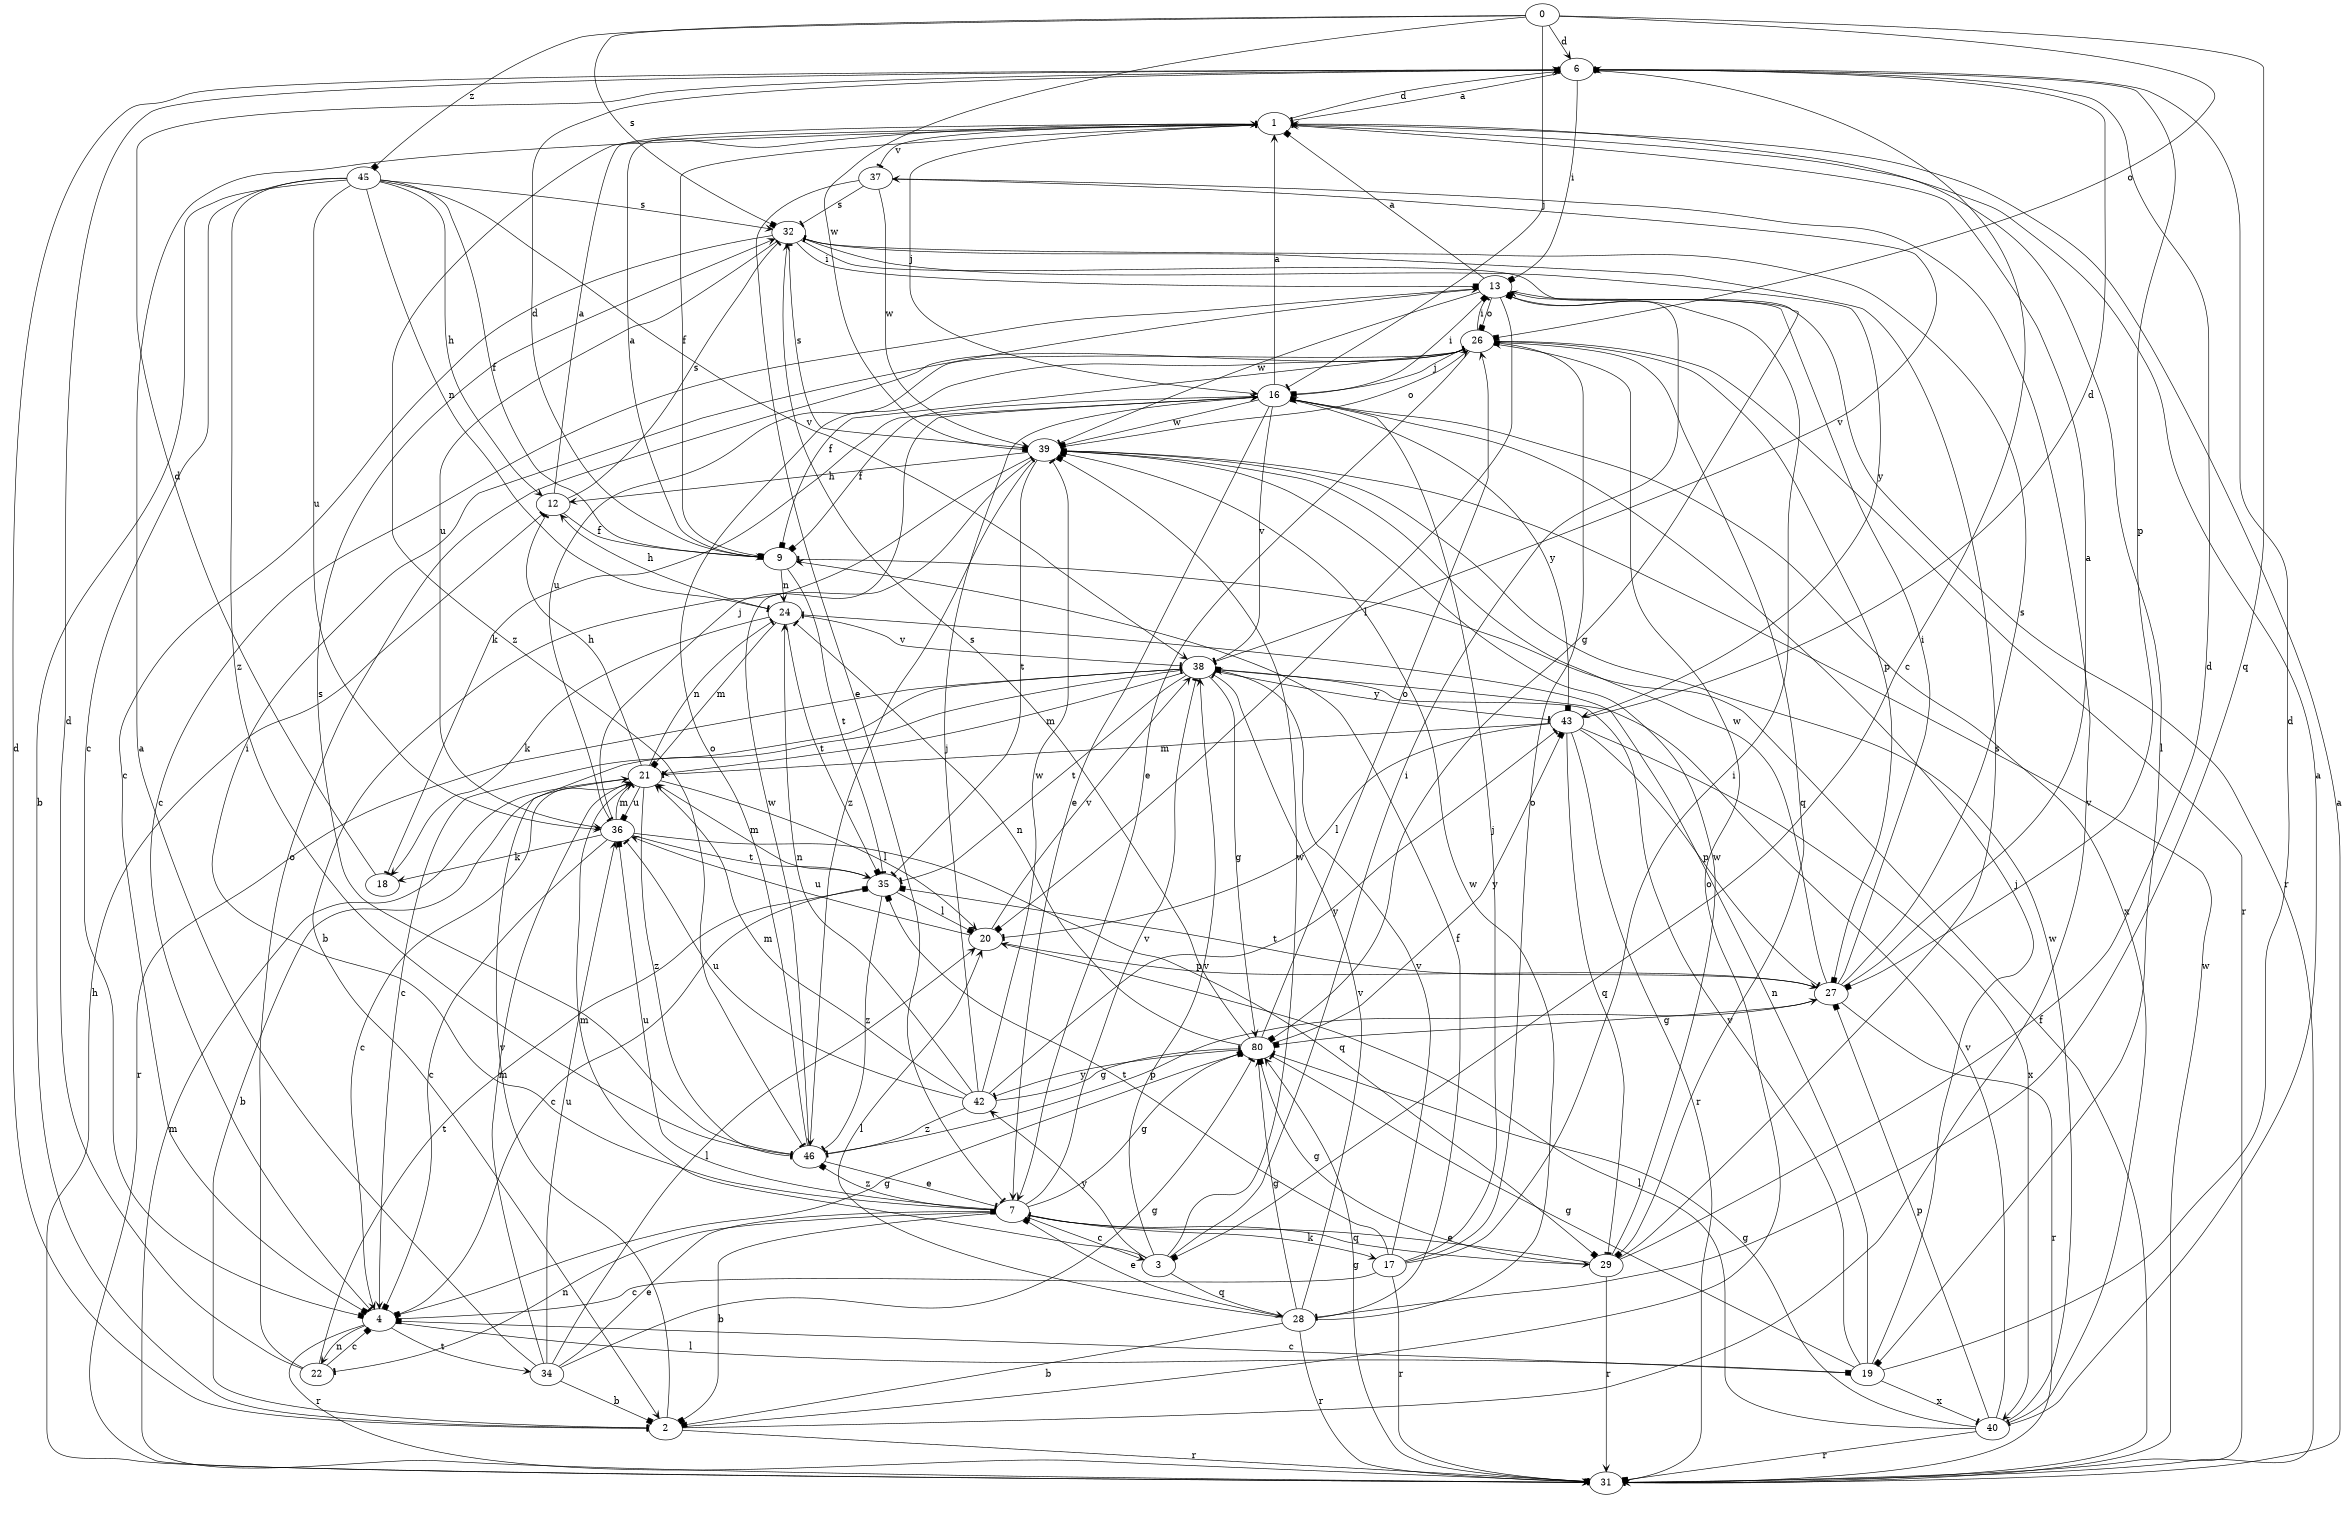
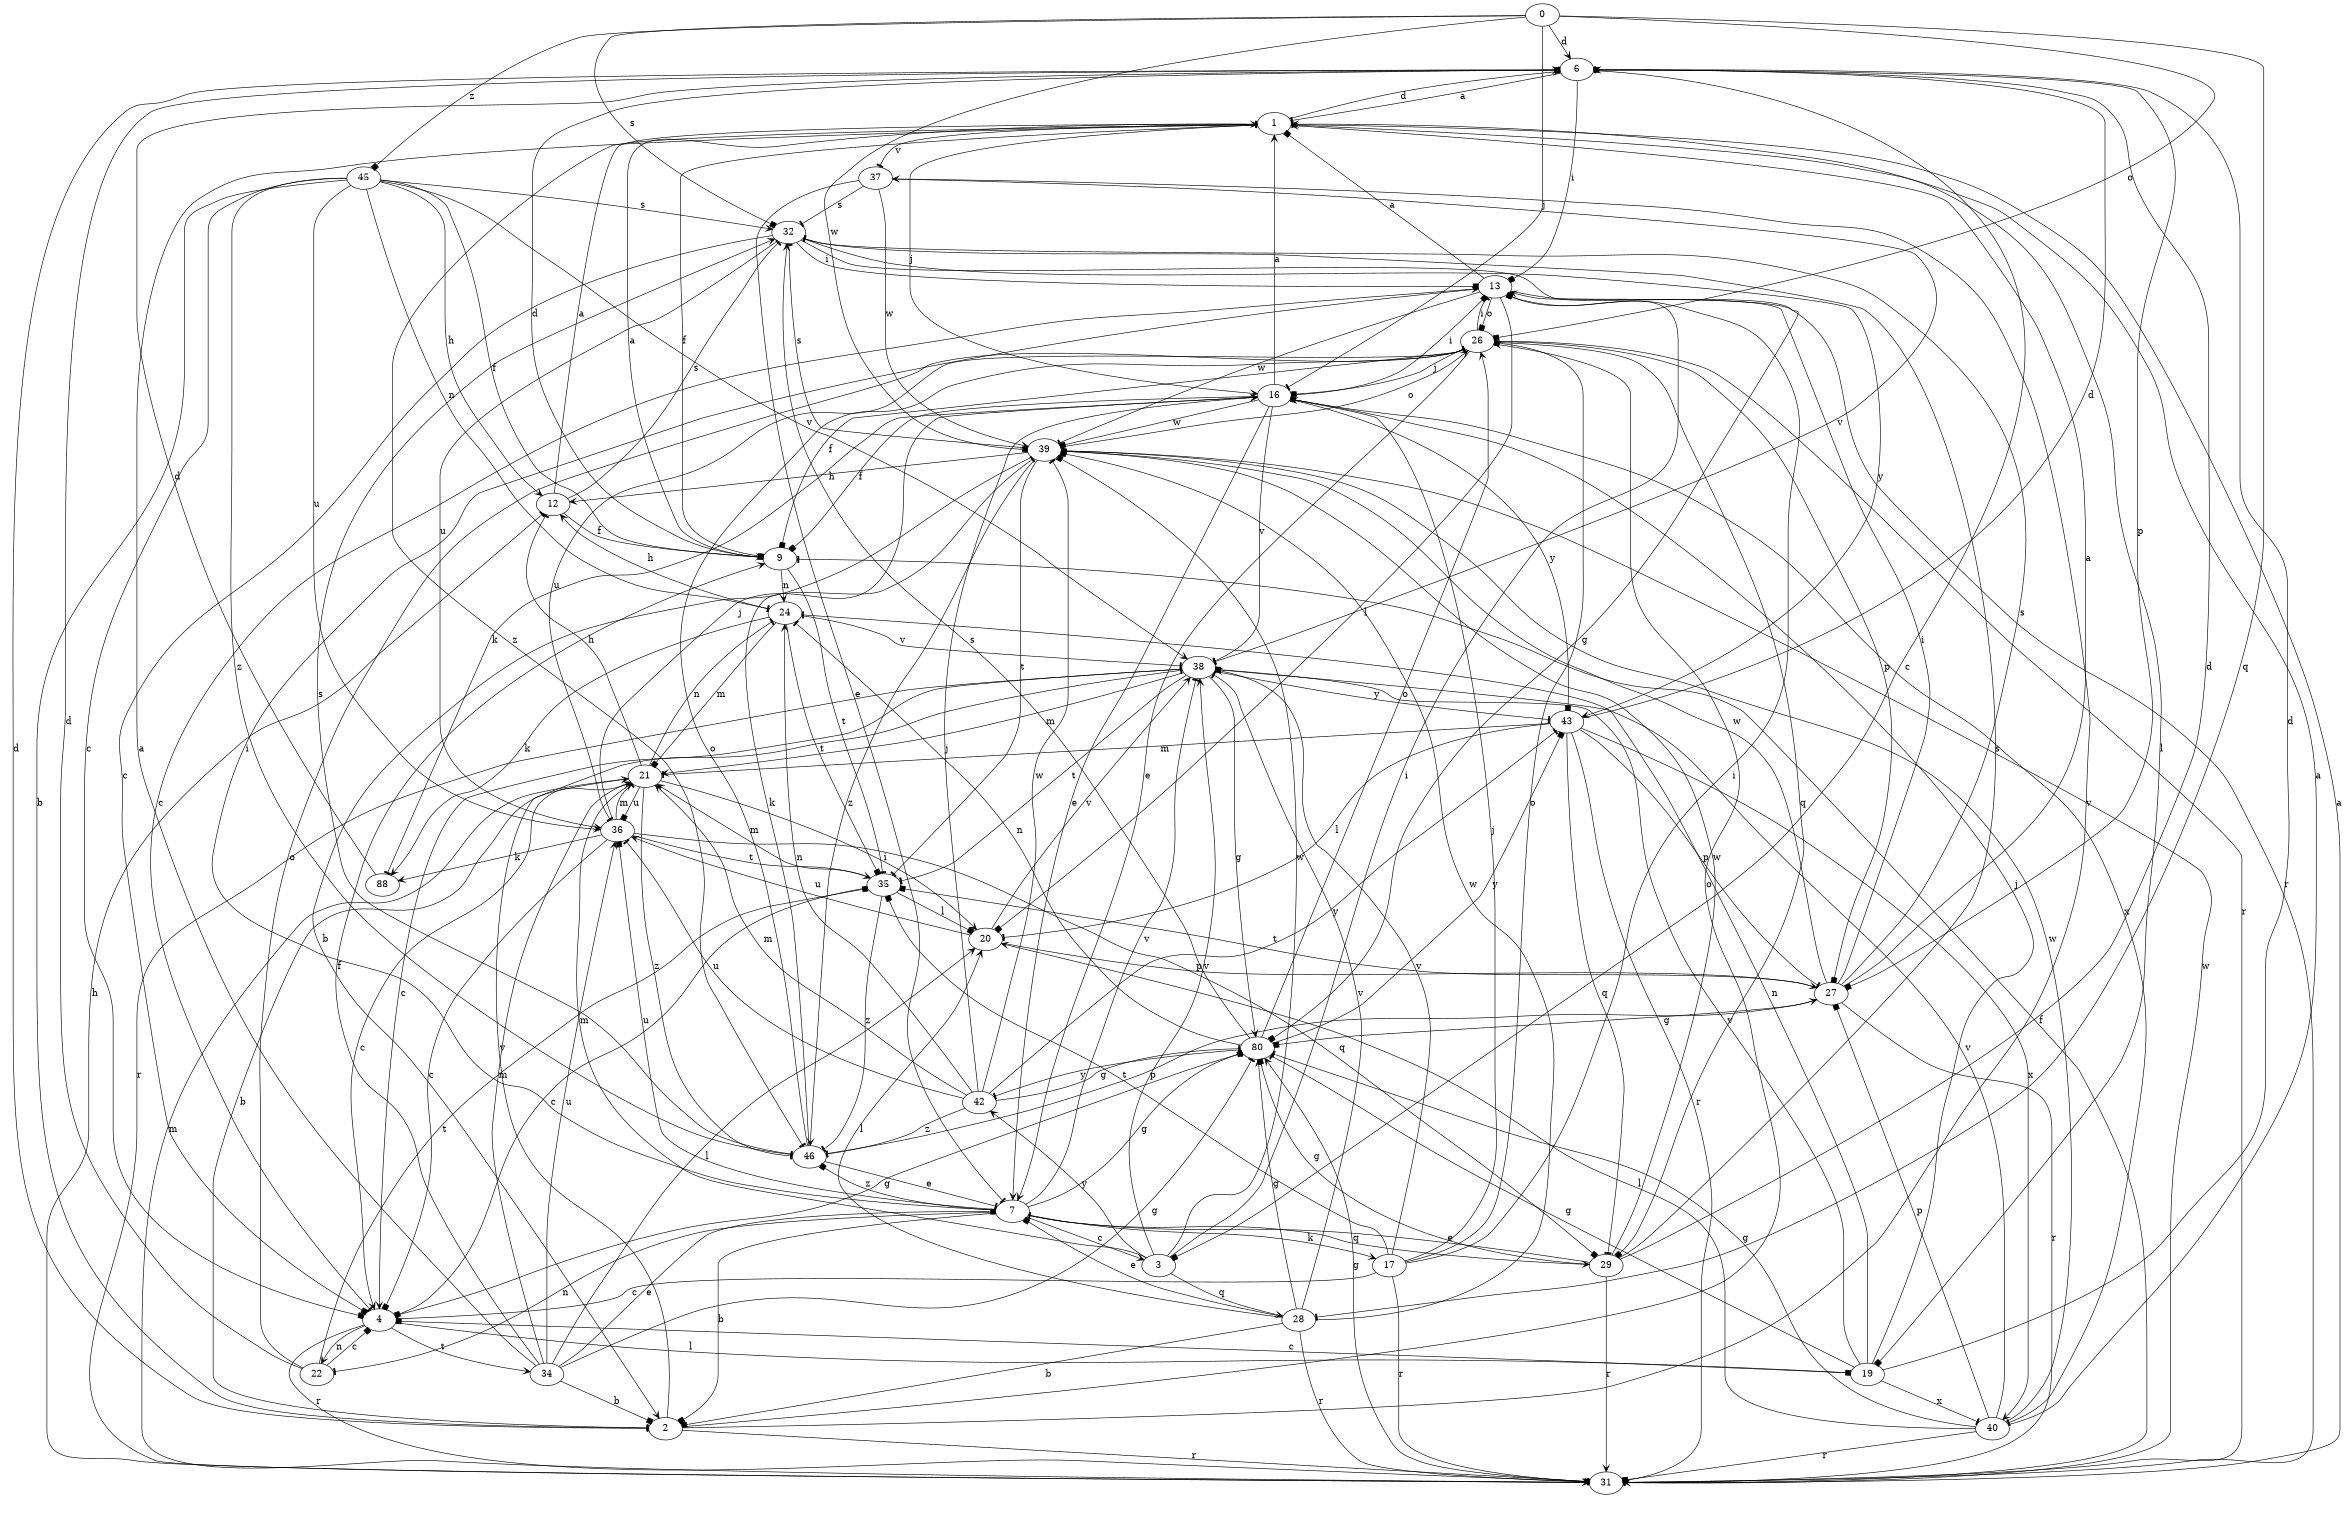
edge "28" -> "9": now "34" -> "9"
edge "46" -> "39": label "w" -> "k"
edge "21" -> "20": label "l" -> "i"
node "18": label "18" -> "88"
